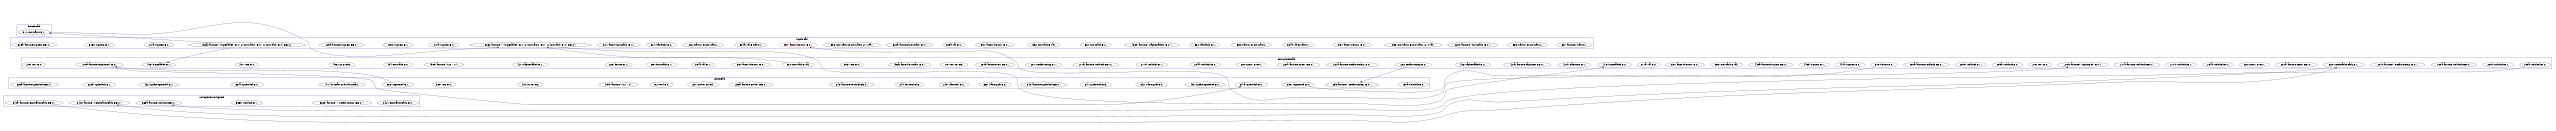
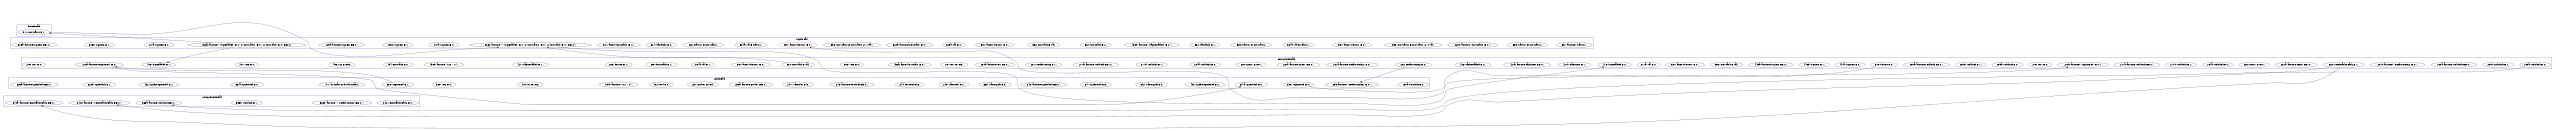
node "241: want_dev = 5;": added
cluster "workqueue_workqueue": label "workqueue_workqueue" -> "workqueue_thread"
edge "340a: assume(reset_task_ready == 0);" -> "560: reset_task_ready = 1;": reversed
